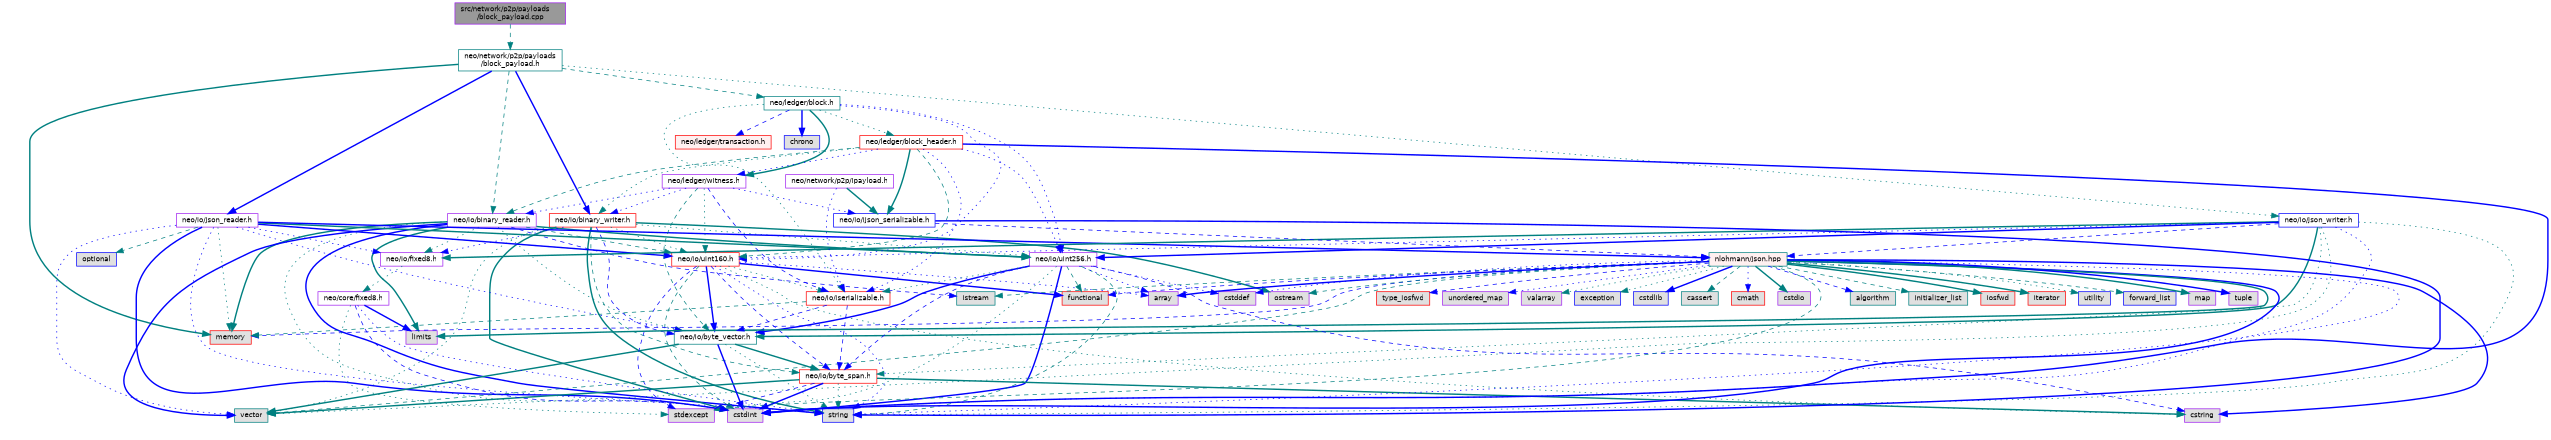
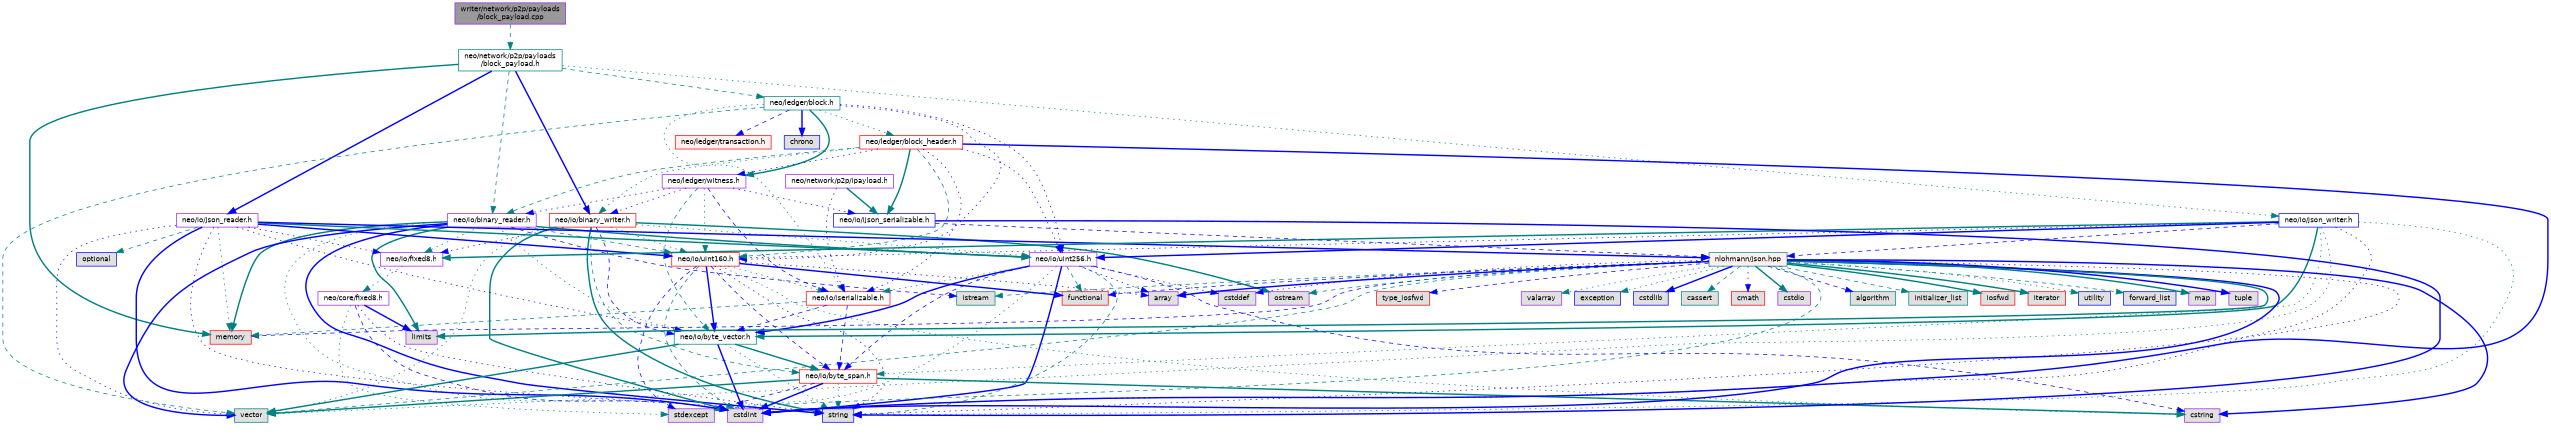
node "src/network/p2p/payloads /block_payload.cpp": label "src/network/p2p/payloads /block_payload.cpp" -> "writer/network/p2p/payloads /block_payload.cpp"
edge "neo/ledger/block.h" -> "vector": added
node "unordered_map": removed
